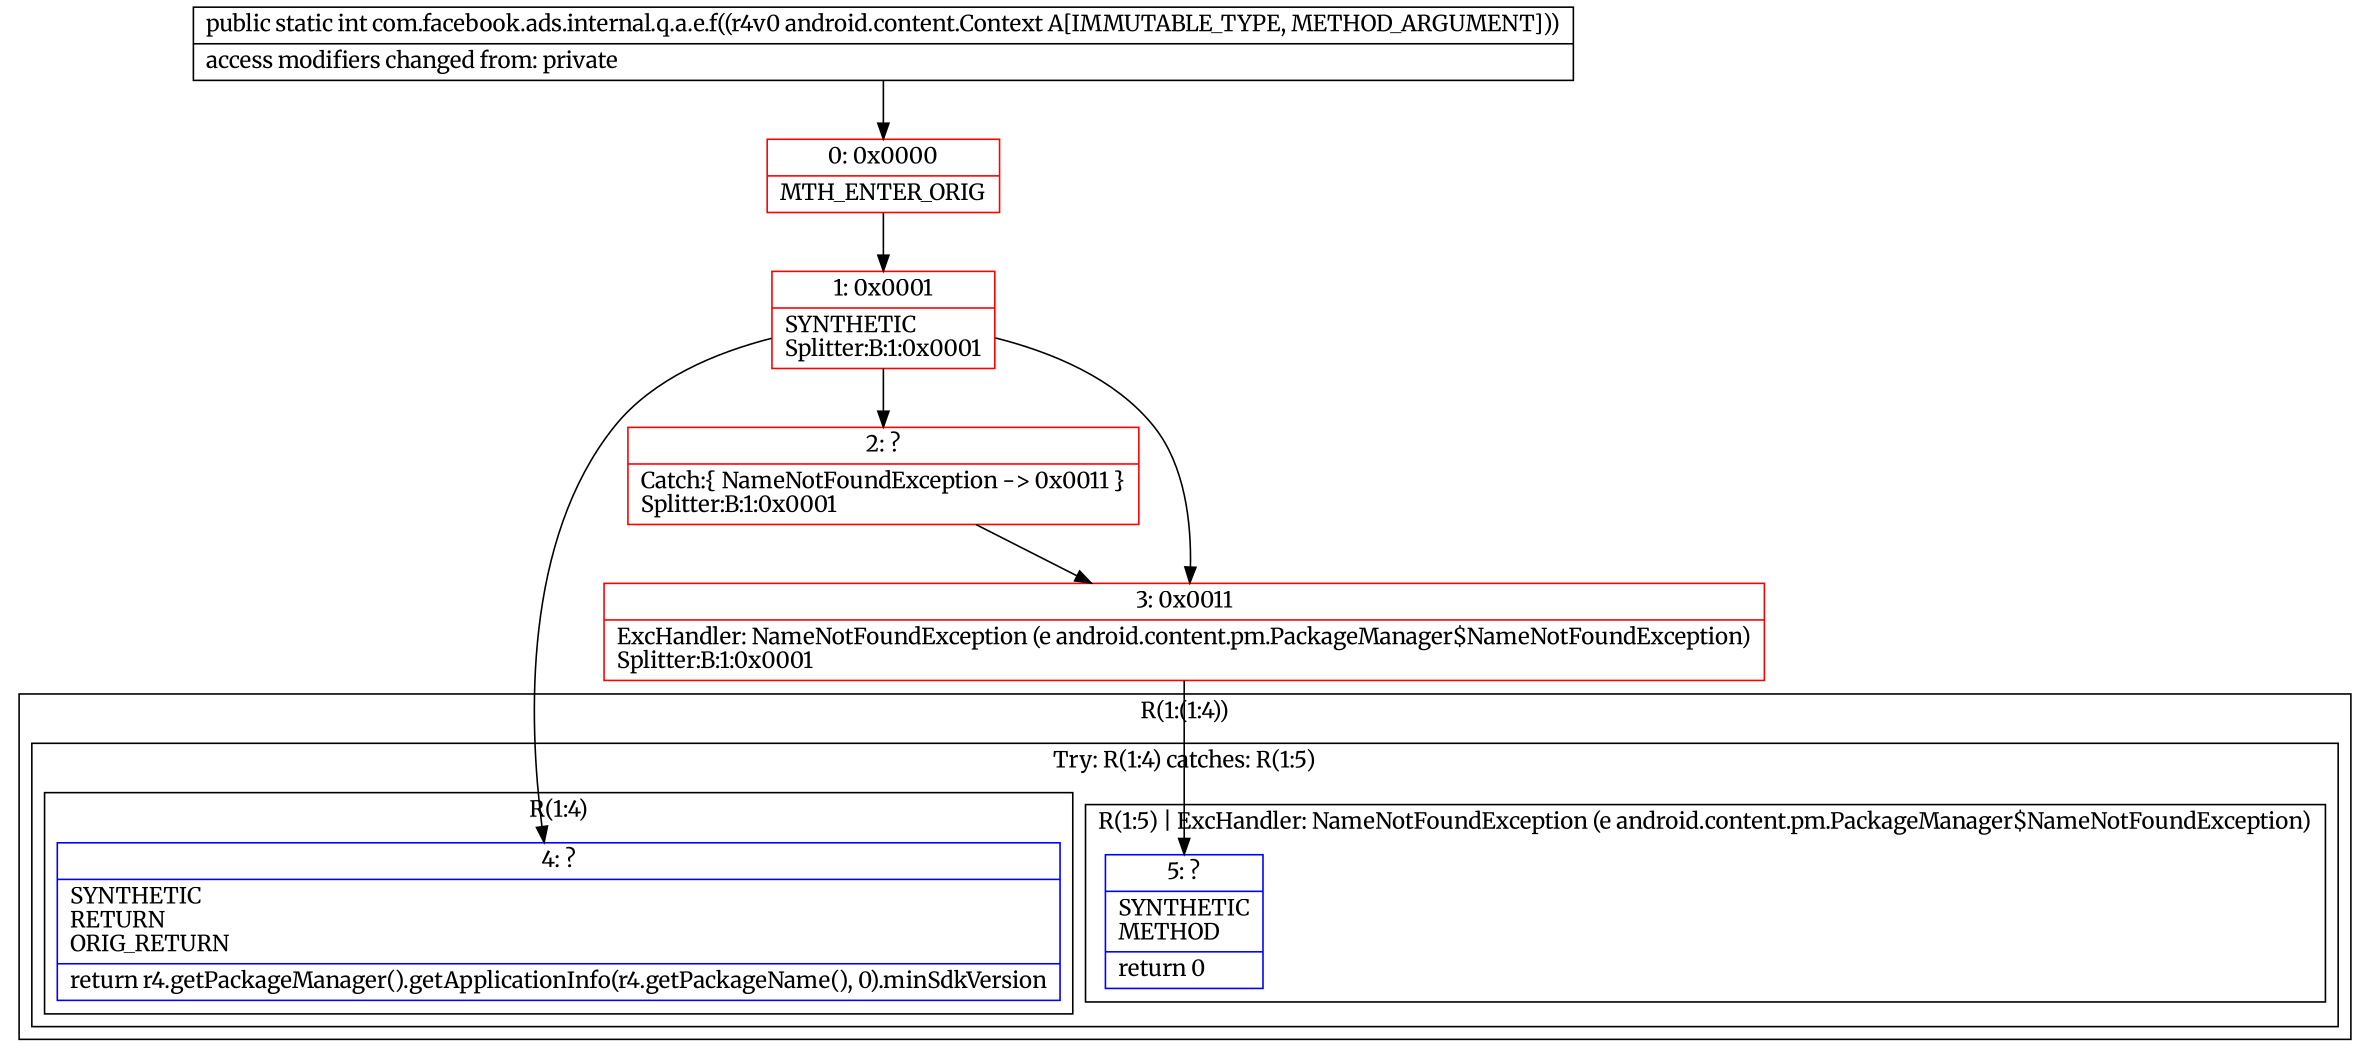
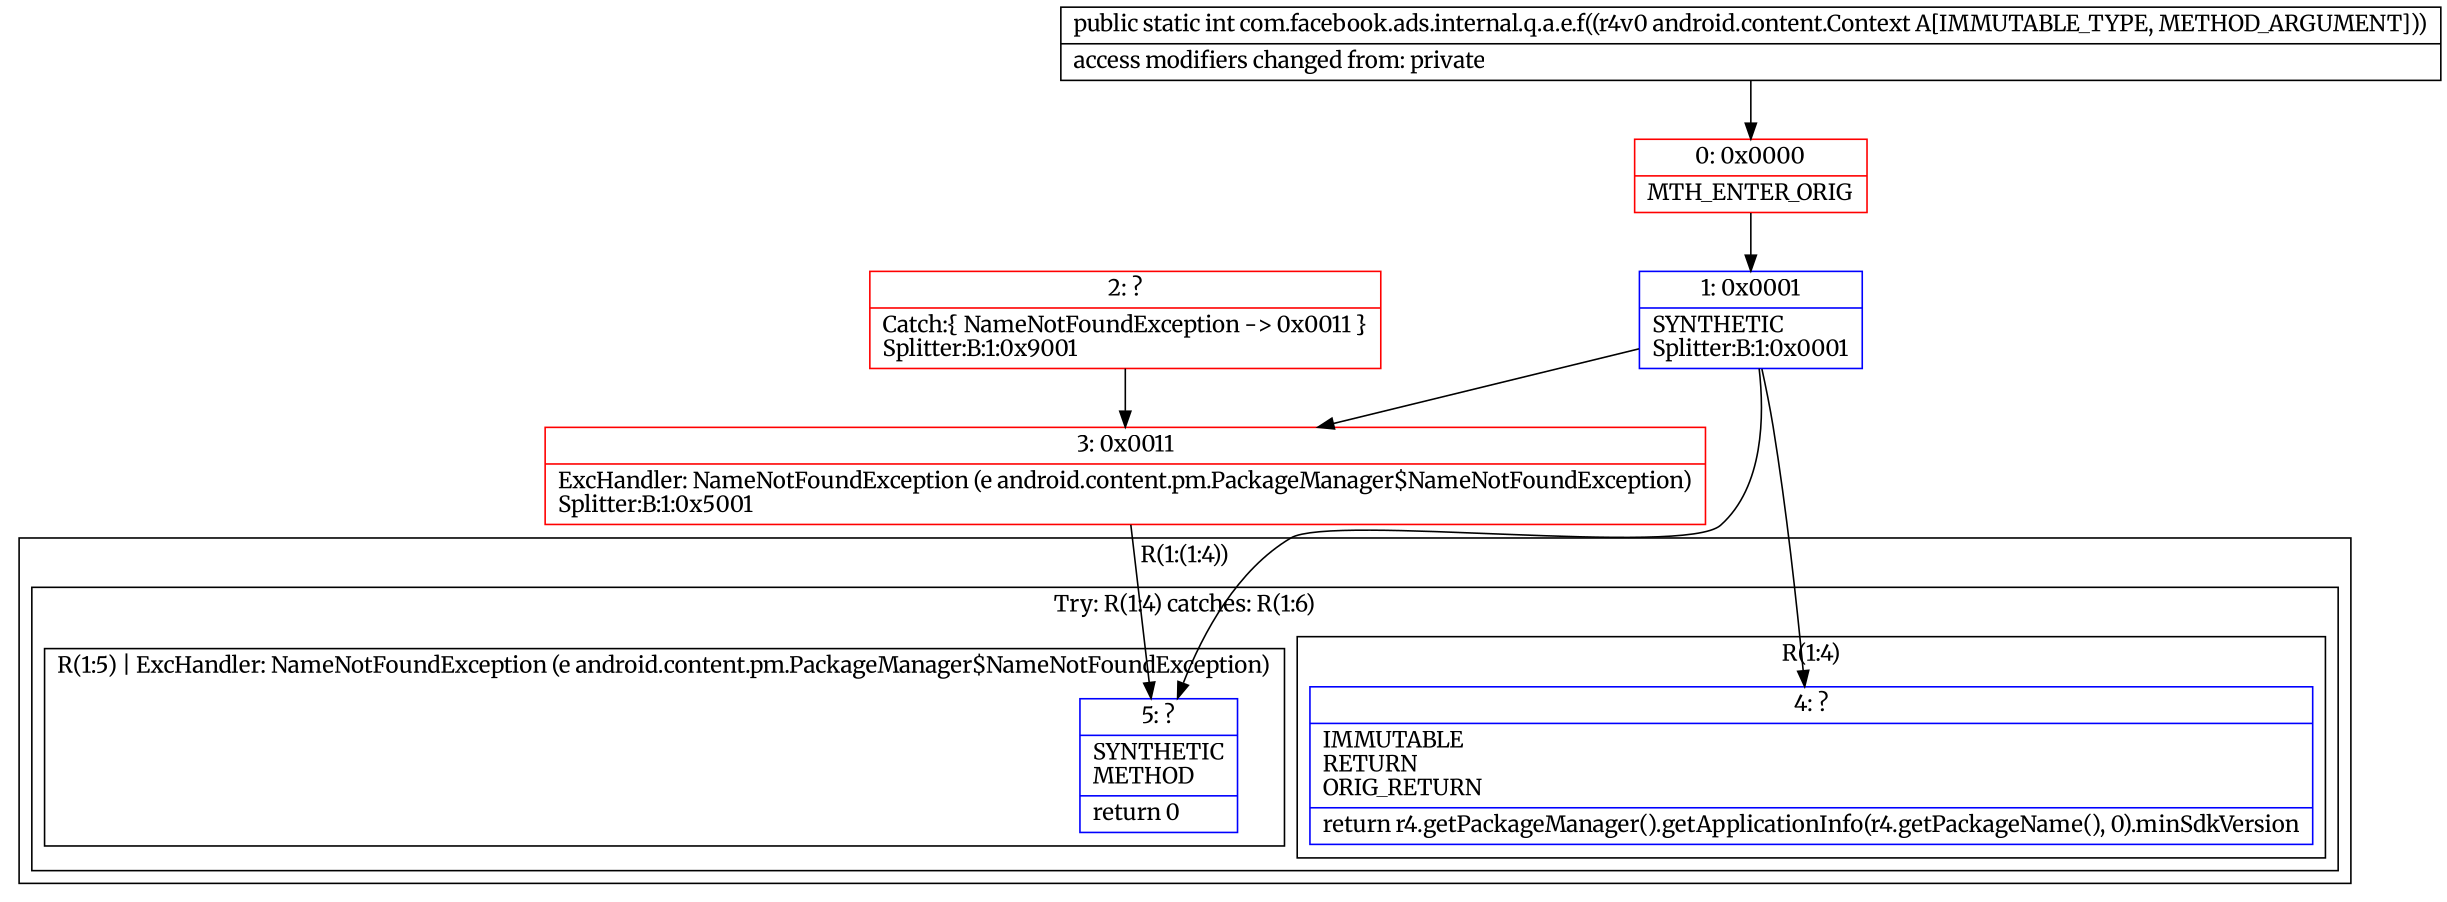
node "1: 0x0001": color red -> blue
edge "1: 0x0001" -> "2: ?": now "1: 0x0001" -> "5: ?"
node "2: ?": text "Splitter:B:1:0x0001" -> "Splitter:B:1:0x9001"
node "3: 0x0011": text "Splitter:B:1:0x0001" -> "Splitter:B:1:0x5001"
cluster "Try: R(1:4) catches: R(1:5)": label "Try: R(1:4) catches: R(1:5)" -> "Try: R(1:4) catches: R(1:6)"
node "4: ?": text "SYNTHETIC" -> "IMMUTABLE"
